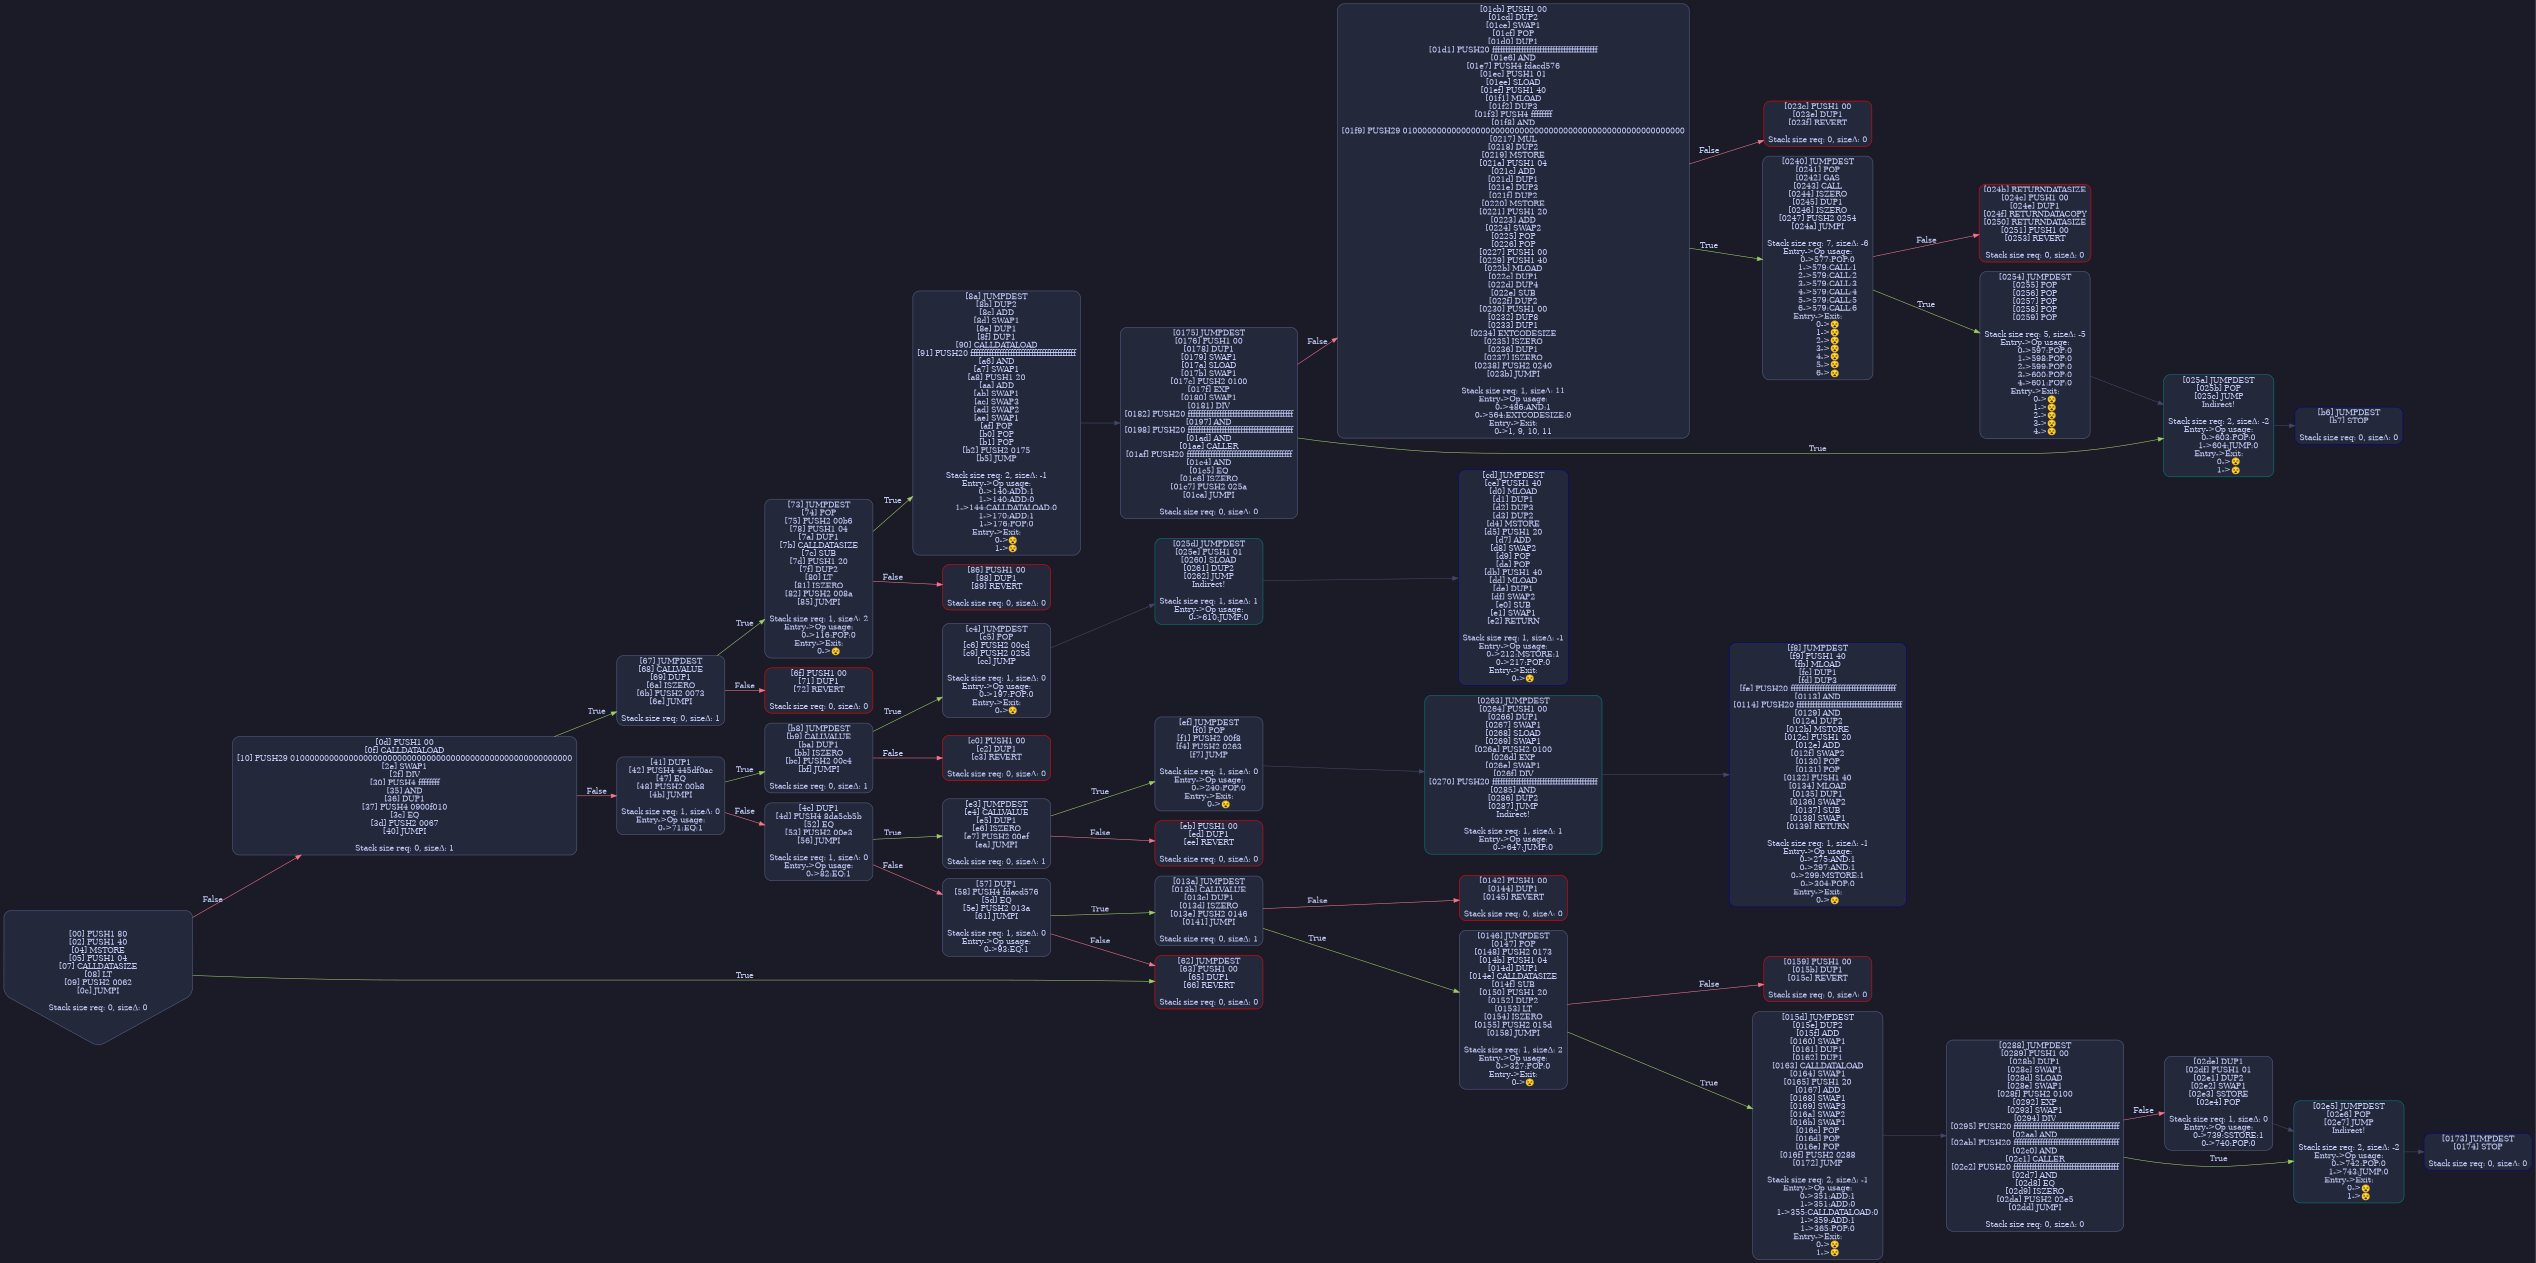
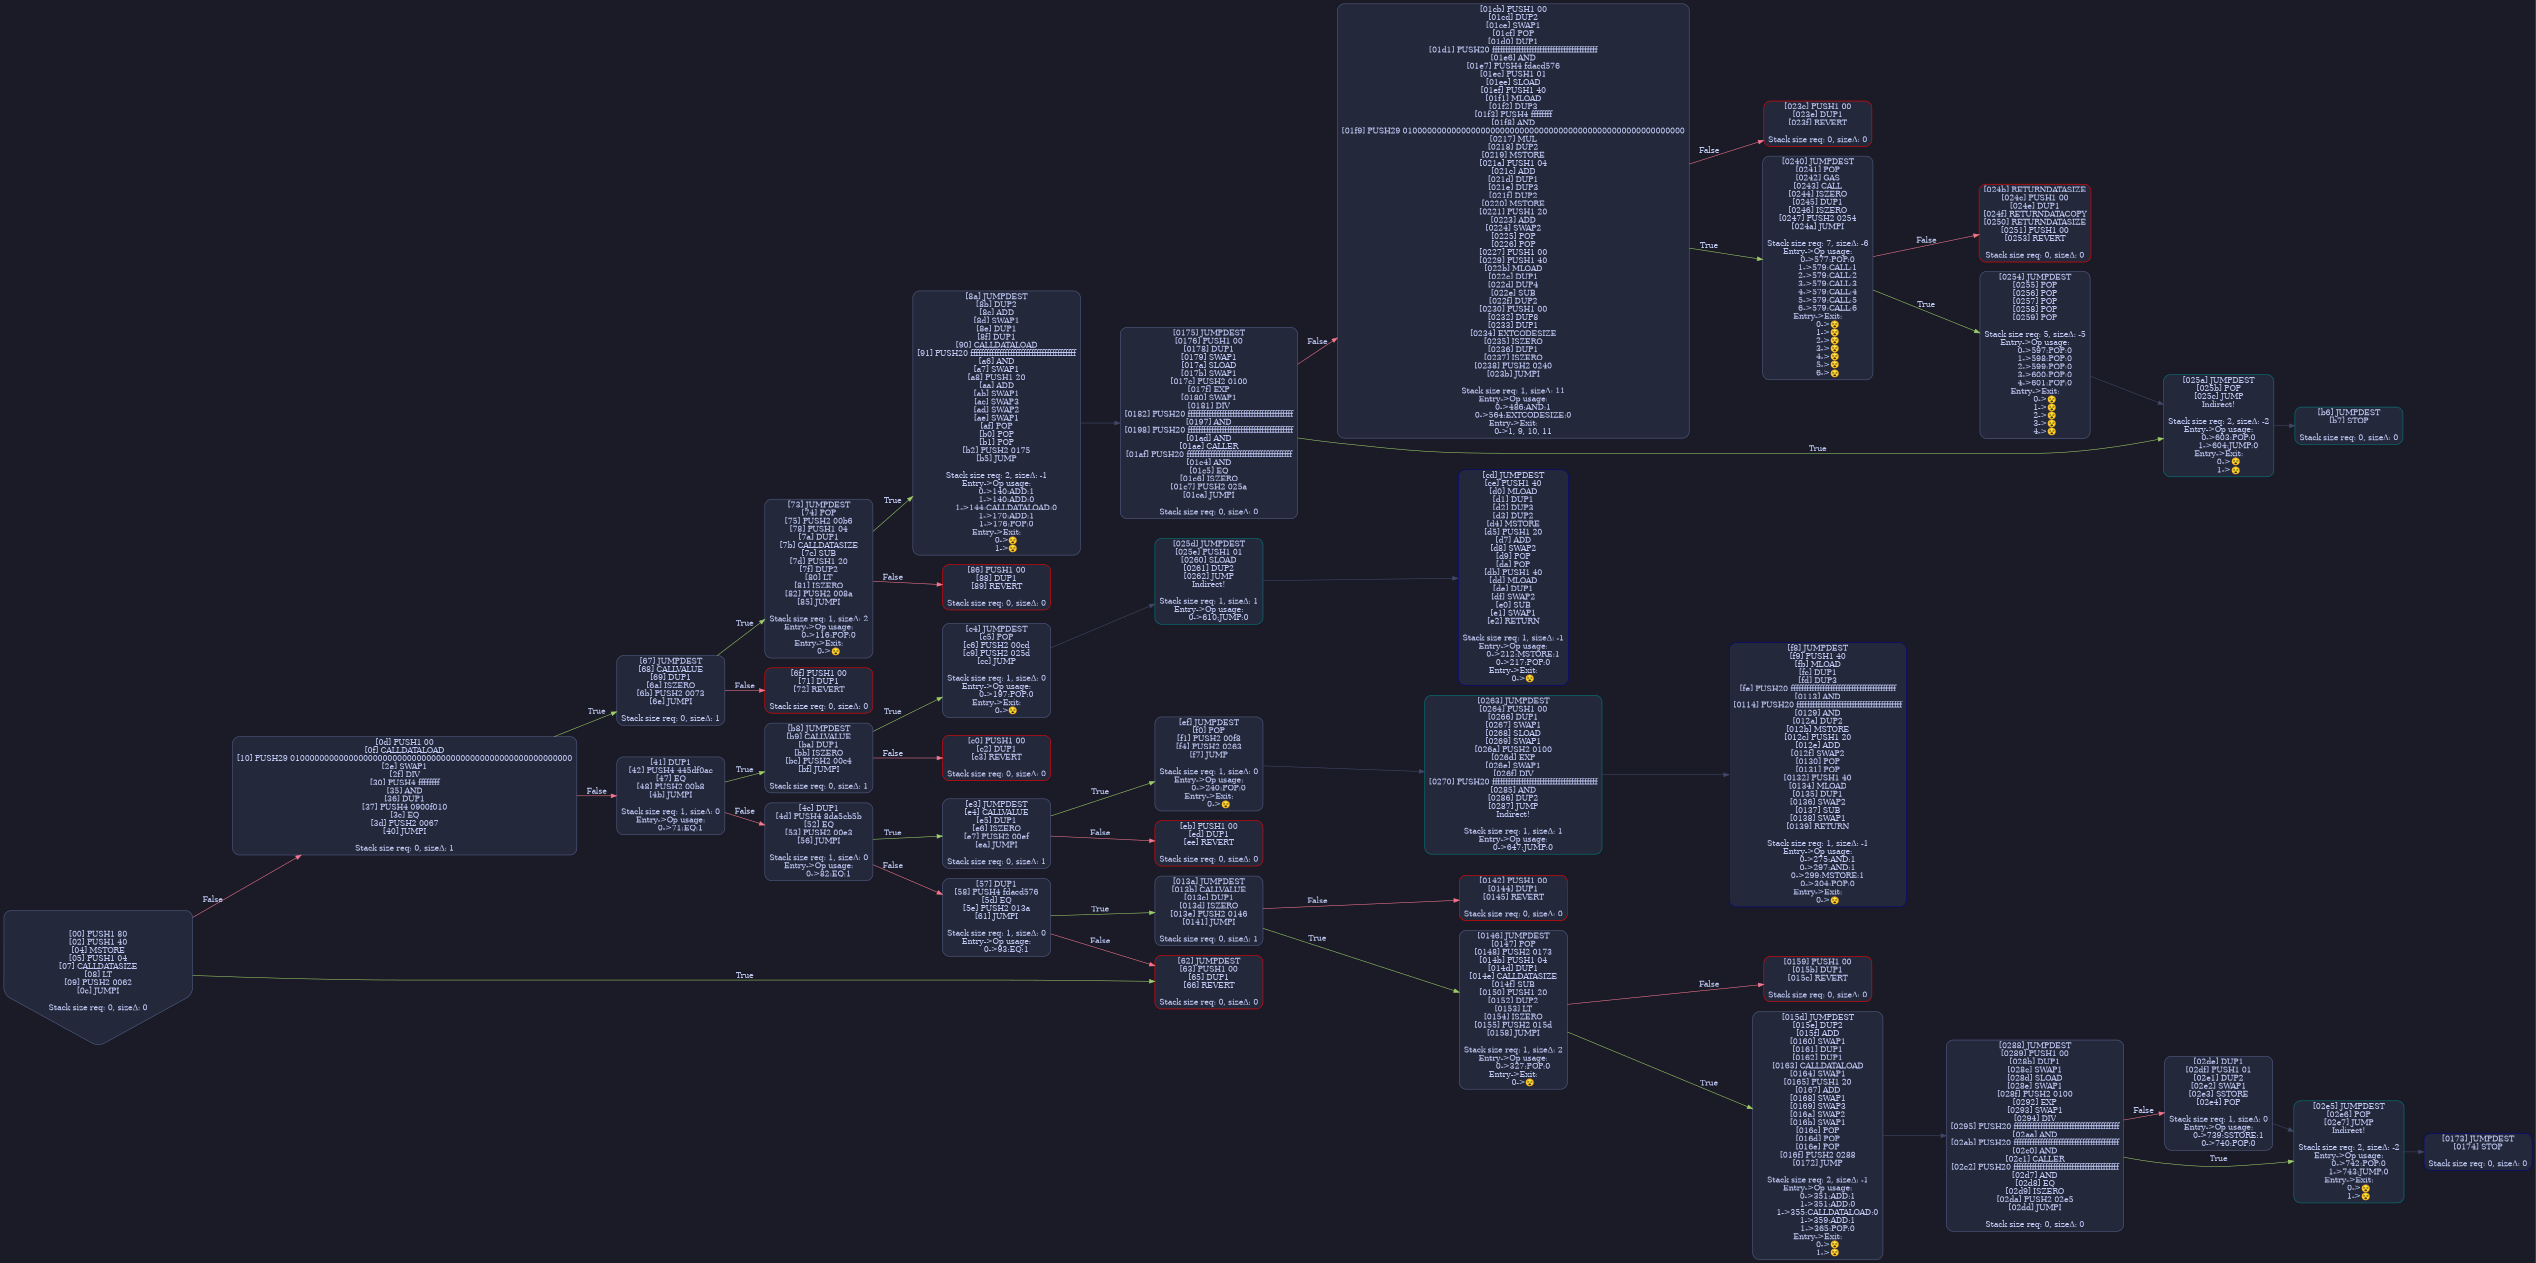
node "[b6] JUMPDEST [b7] STOP Stack size req: 0, sizeΔ: 0": color darkblue -> teal
